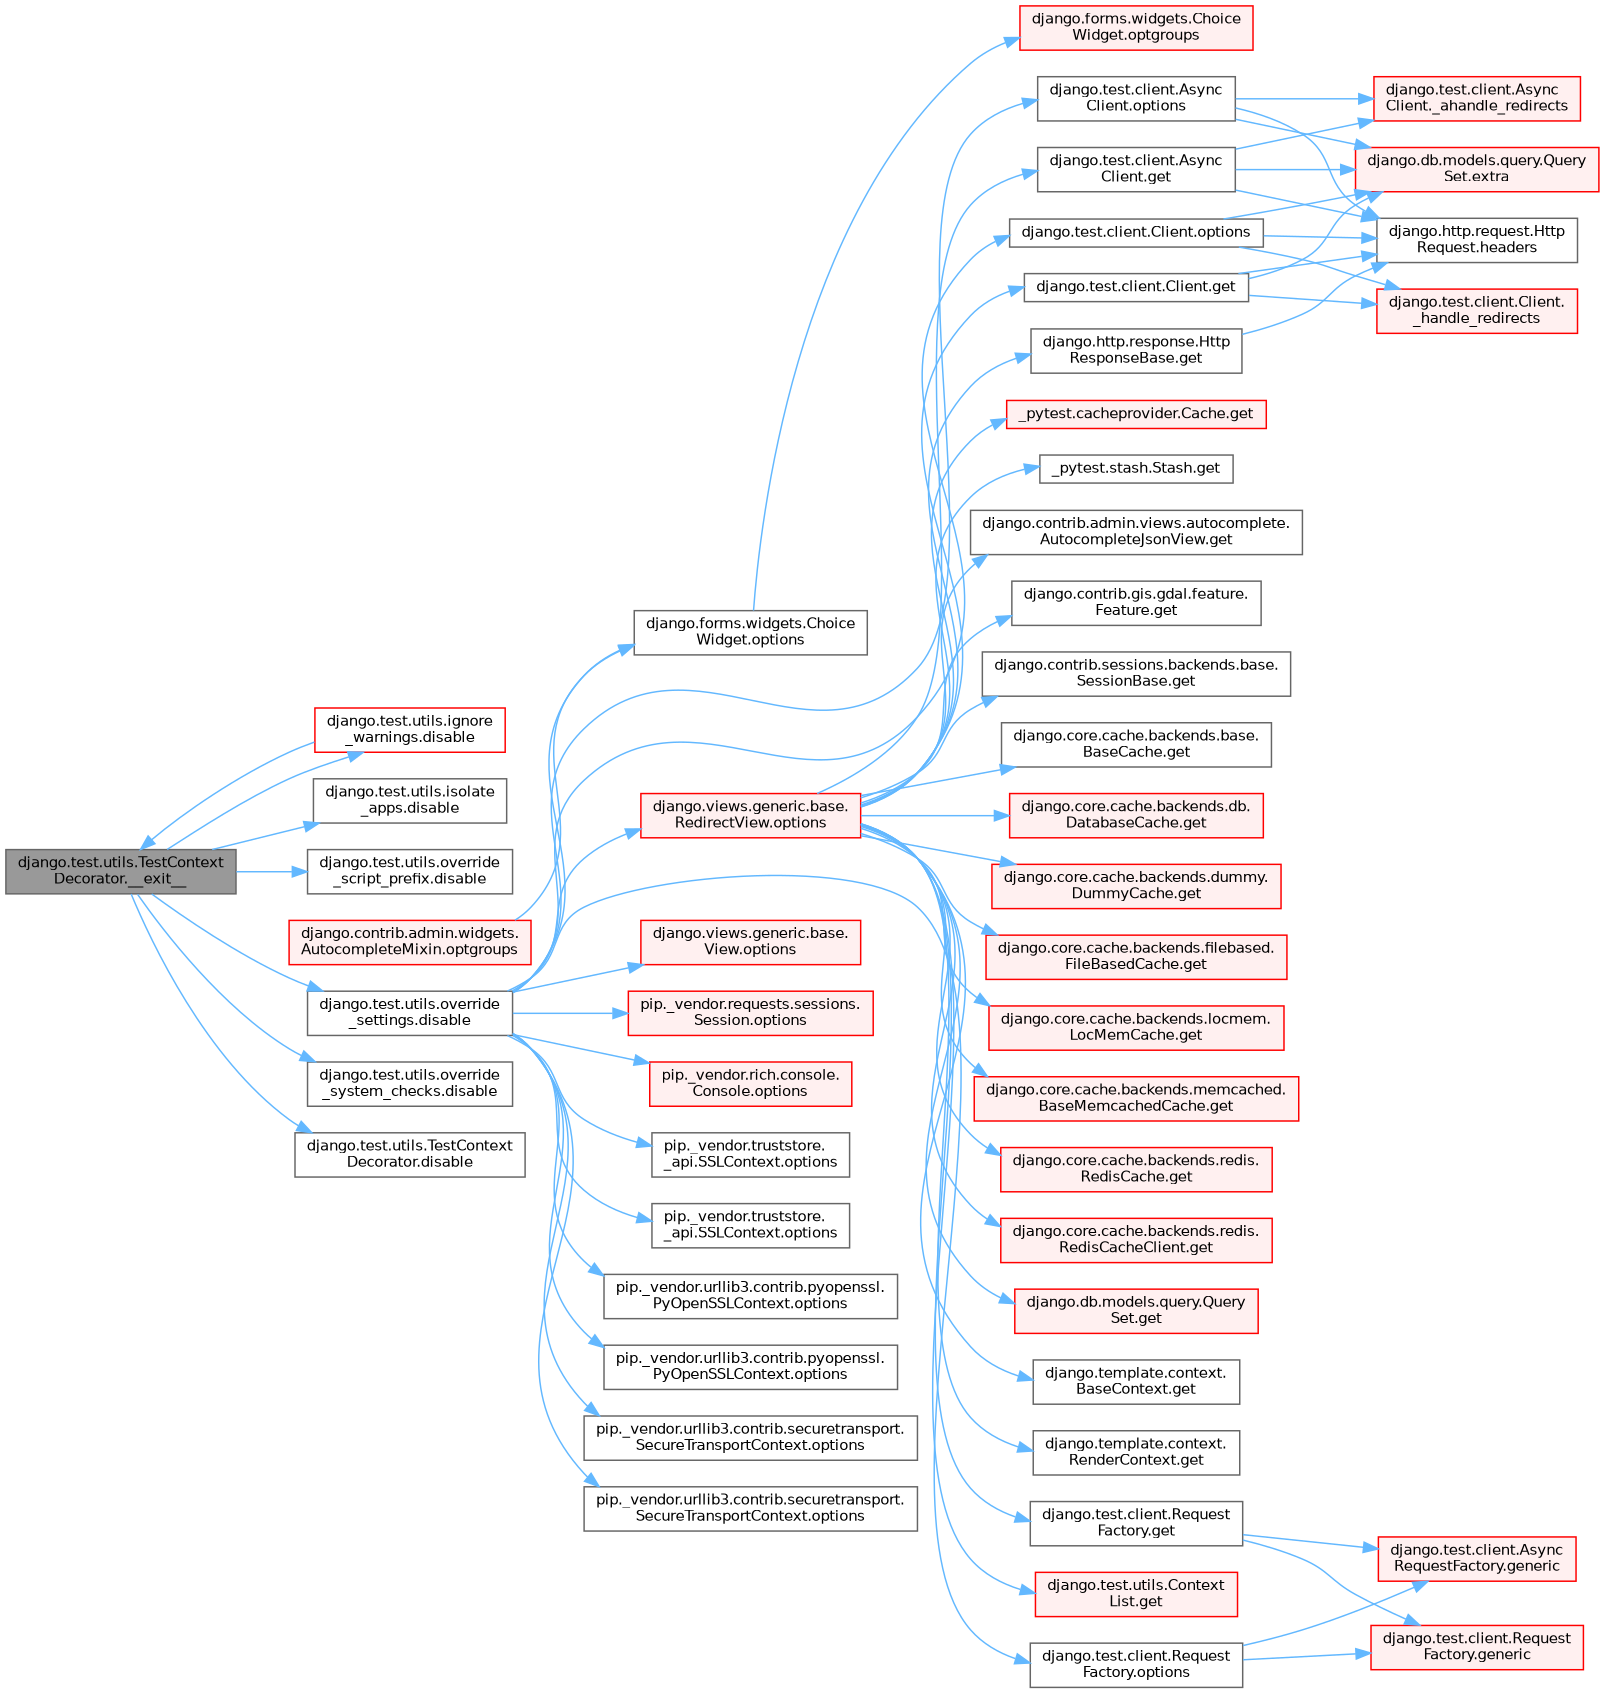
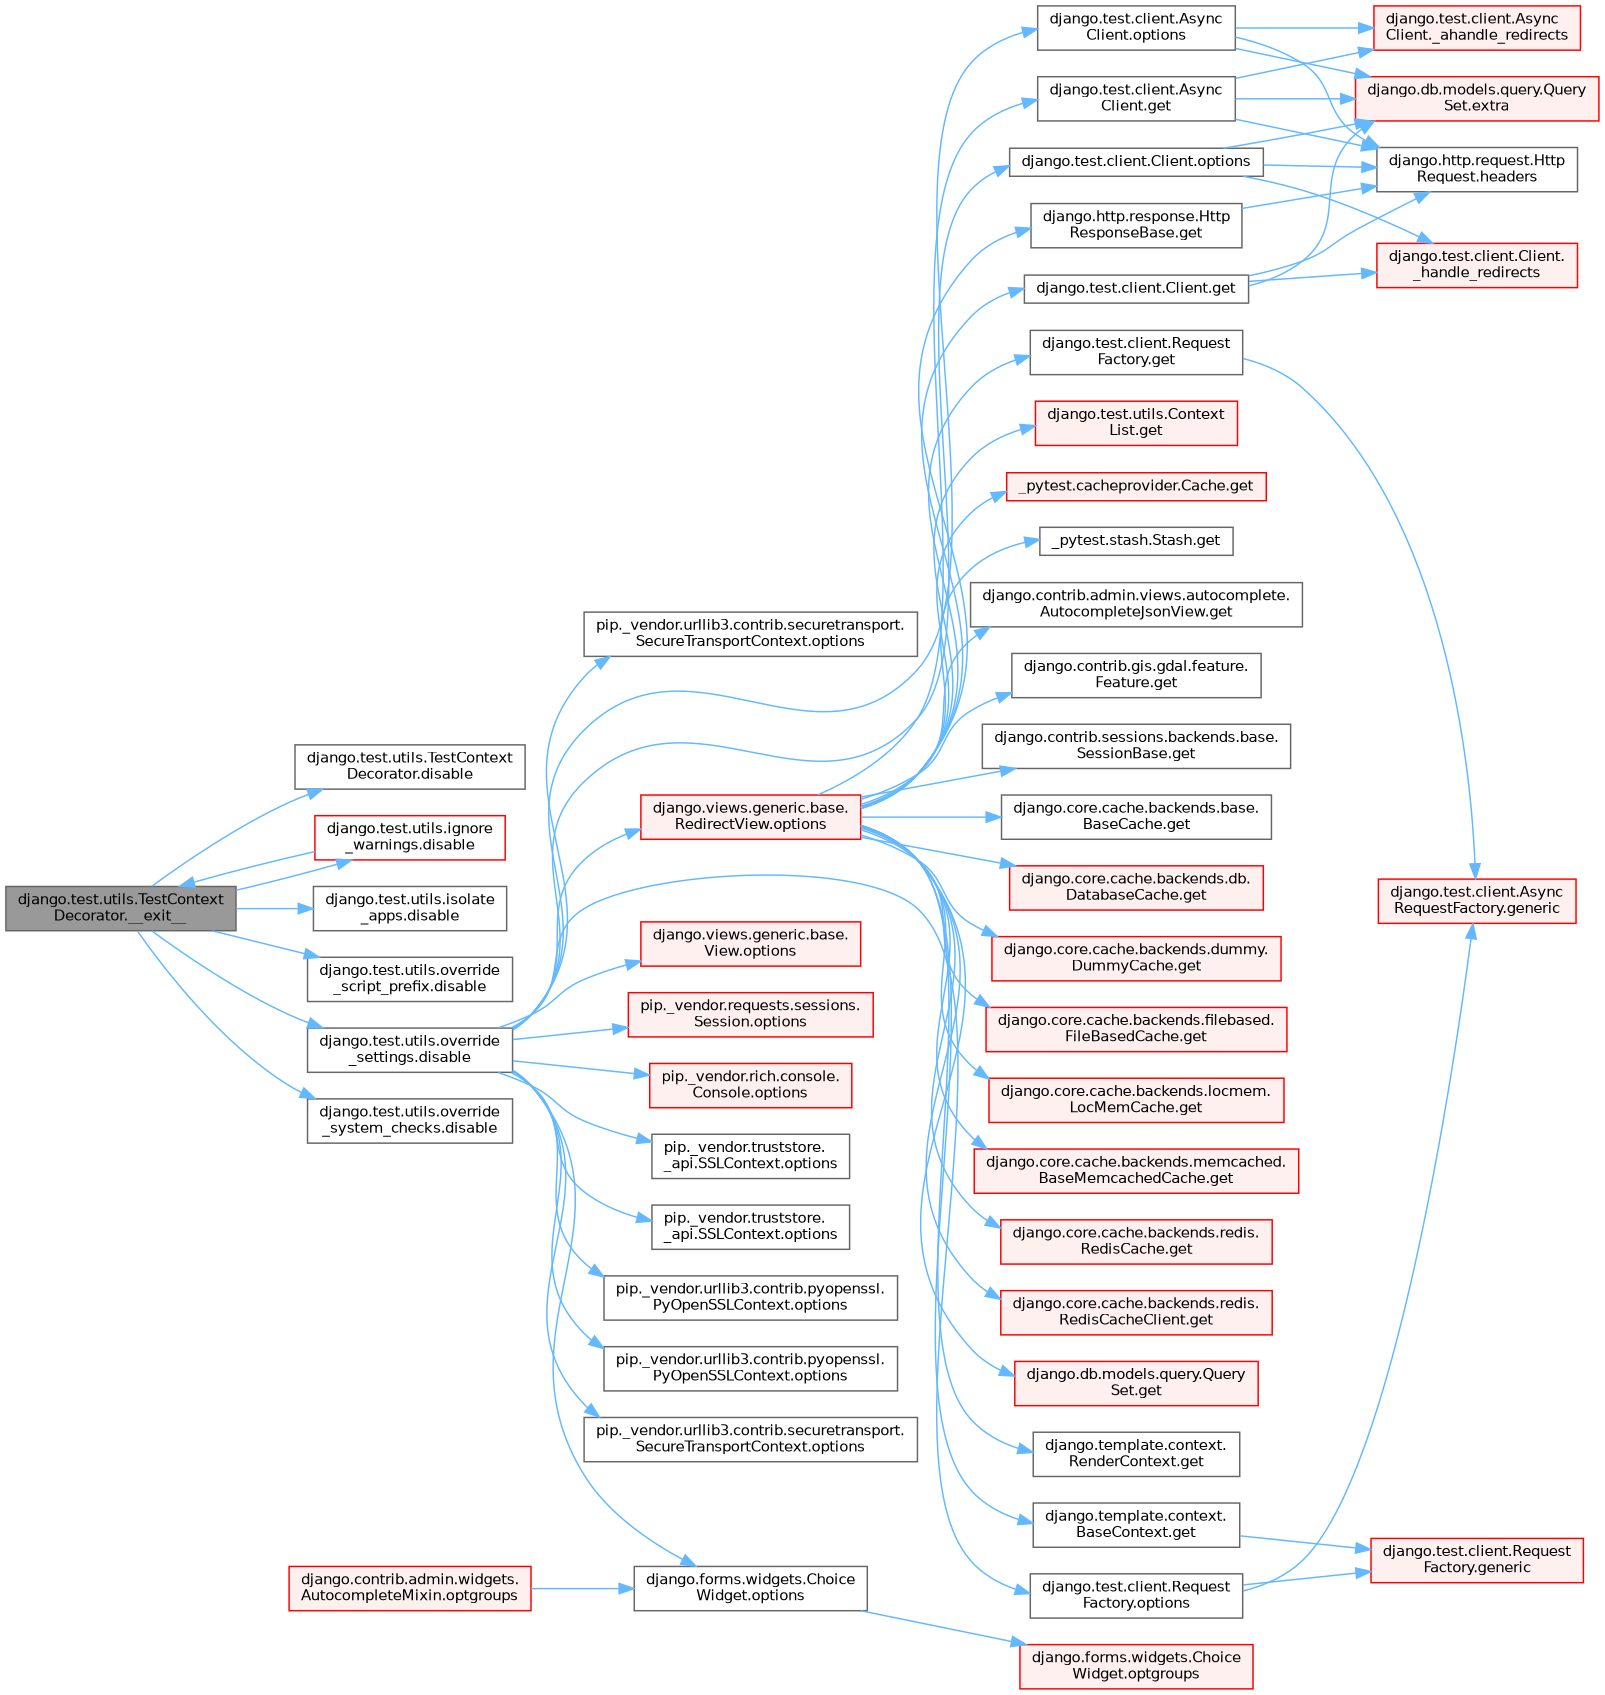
edge "django.test.client.Request Factory.get" -> "django.test.client.Request Factory.generic": now "django.template.context. BaseContext.get" -> "django.test.client.Request Factory.generic"
